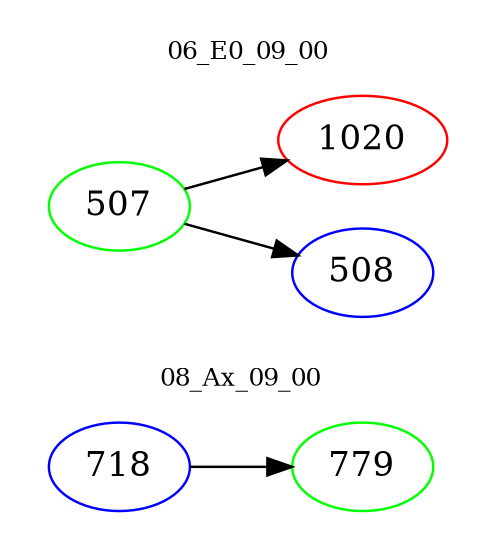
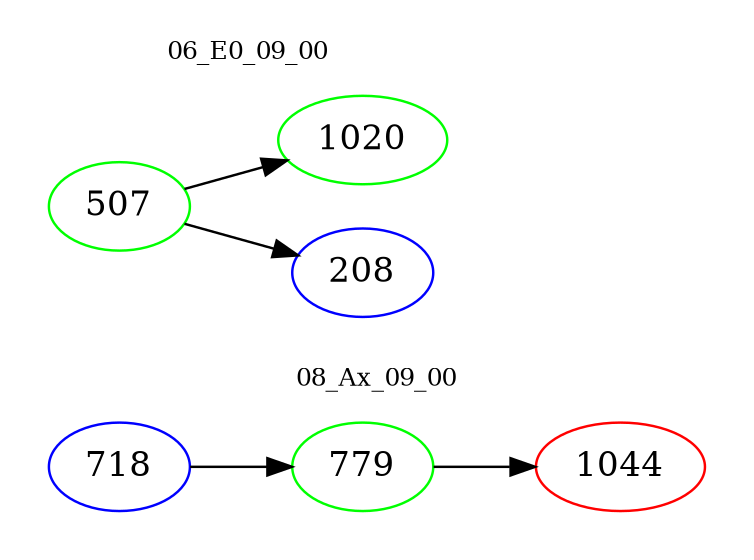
node "1020": color red -> green
node "508": label "508" -> "208"
node "1044": added
